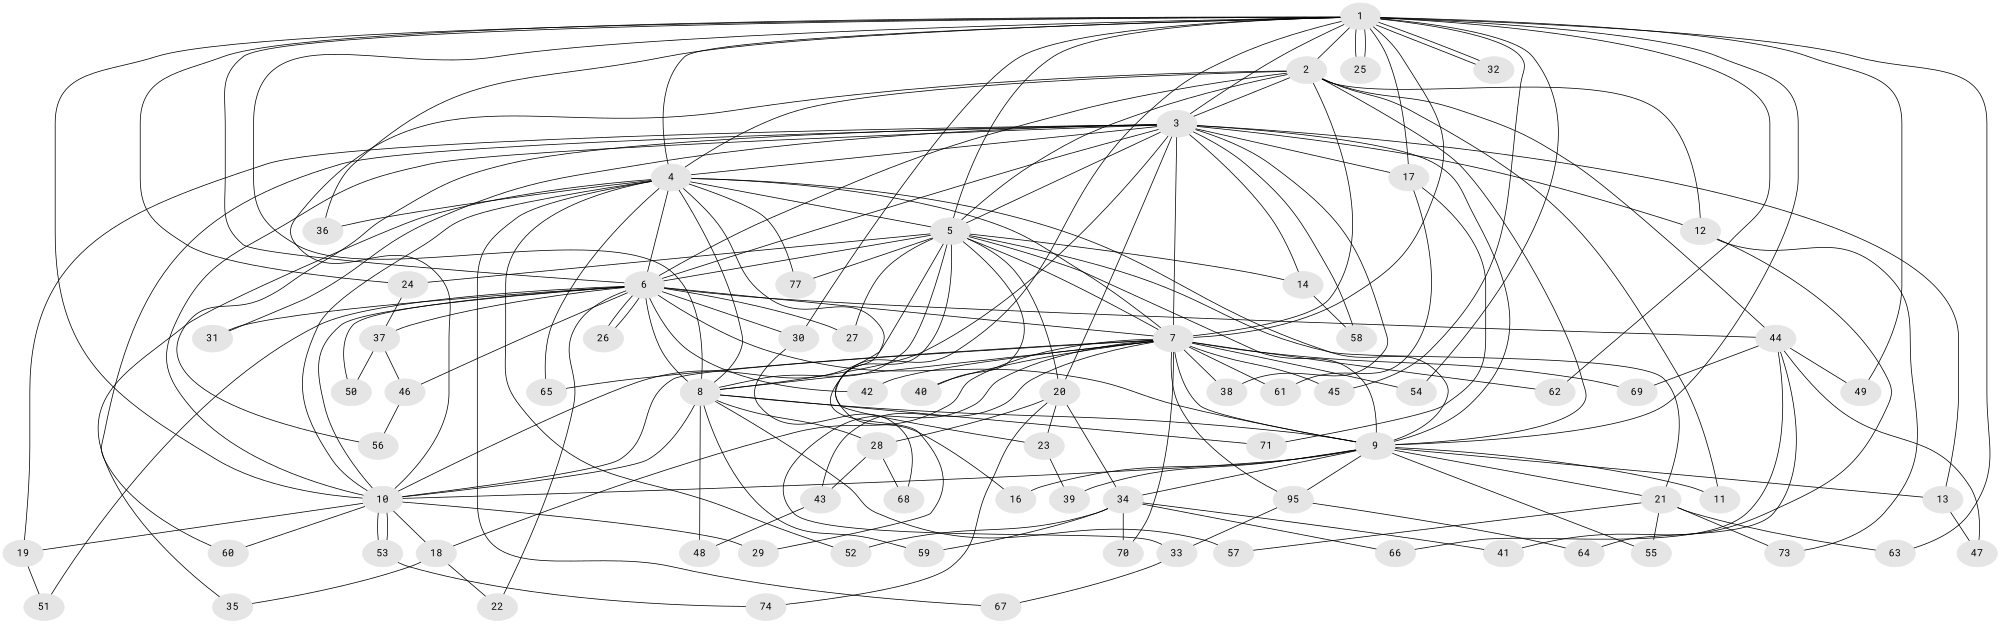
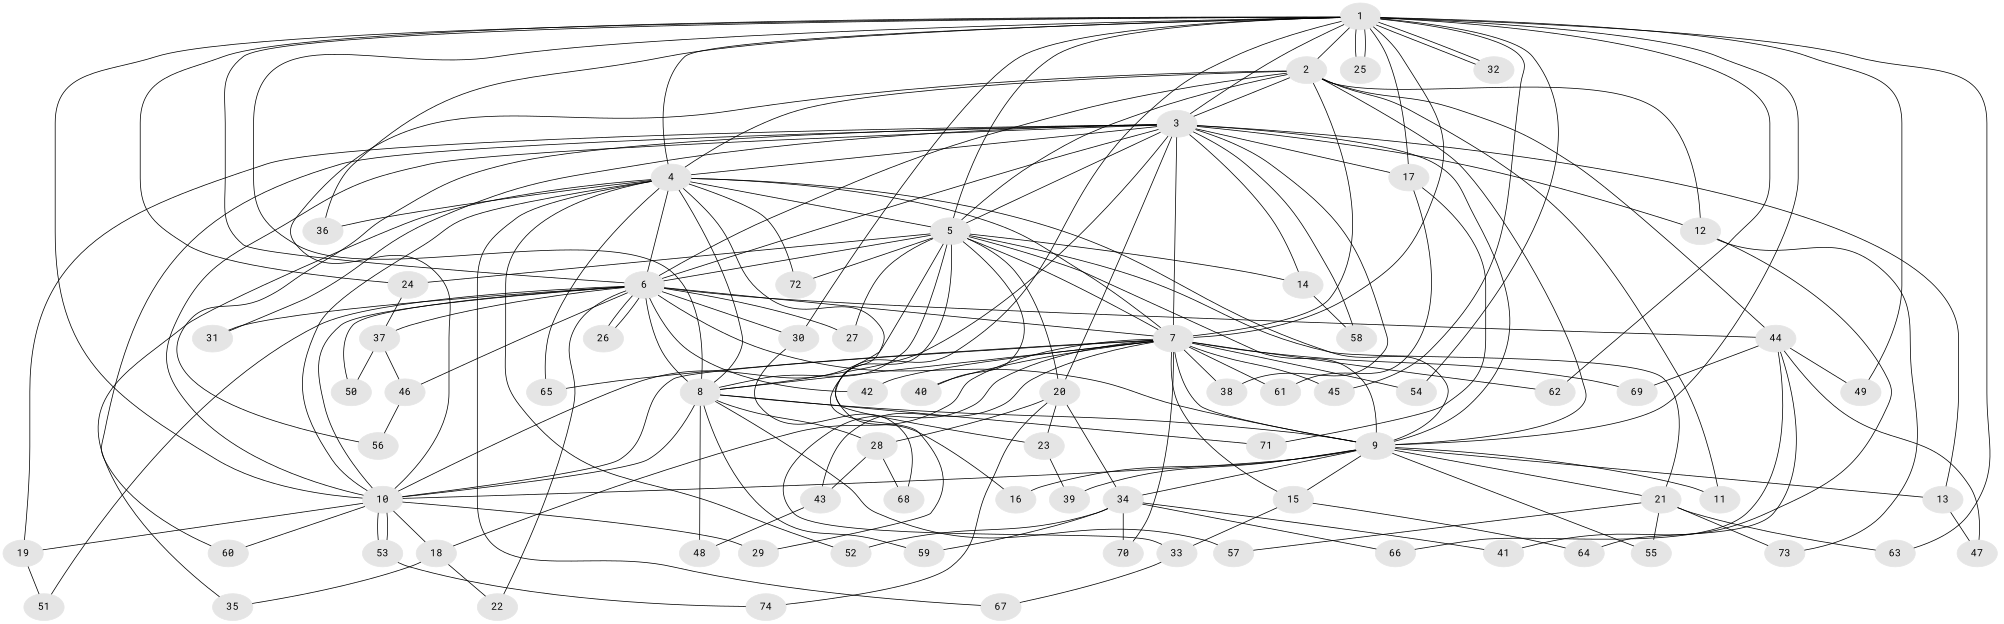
node "77": label "77" -> "72"
node "95": label "95" -> "15"
